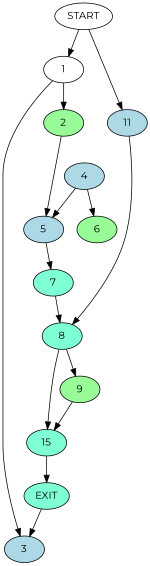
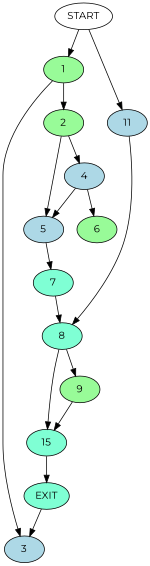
node "1": fillcolor white -> palegreen
edge "2" -> "4": added
